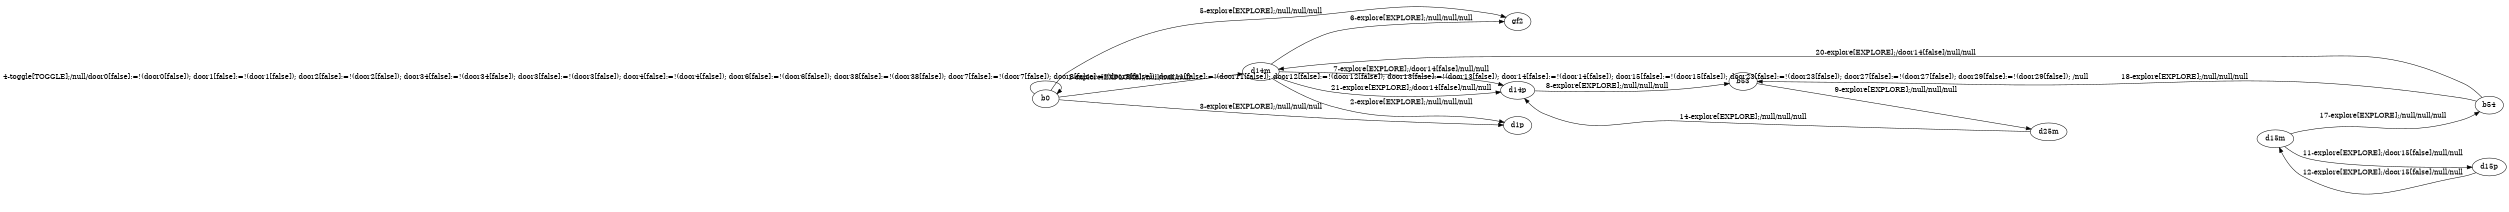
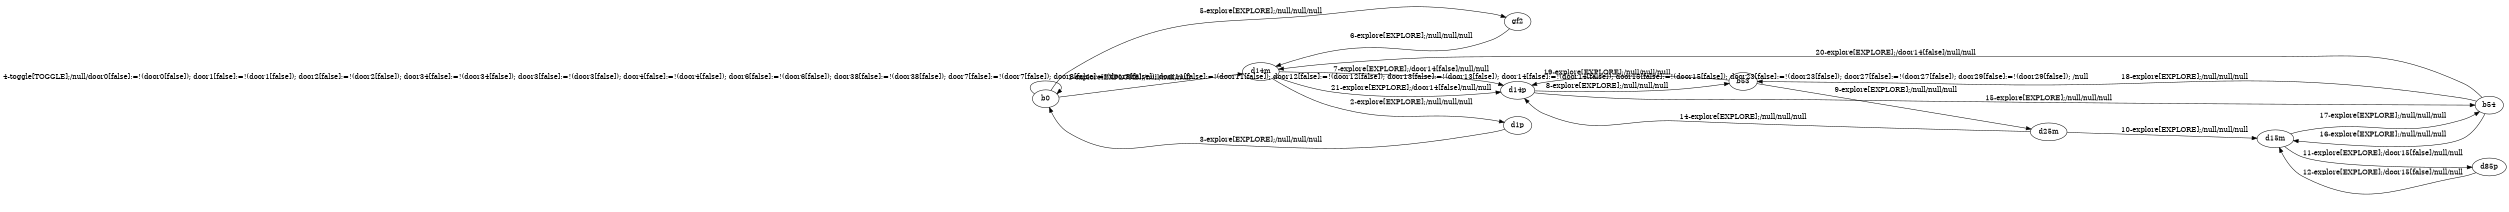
edge "d14m" -> "gf2": reversed
edge "b53" -> "d14p": added, label "19-explore[EXPLORE];/null/null/null"
edge "d14p" -> "b54": added, label "15-explore[EXPLORE];/null/null/null"
edge "b0" -> "d1p": reversed
edge "d25m" -> "d15m": added, label "10-explore[EXPLORE];/null/null/null"
edge "b54" -> "d15m": added, label "16-explore[EXPLORE];/null/null/null"
node "d15p": label "d15p" -> "d85p"
